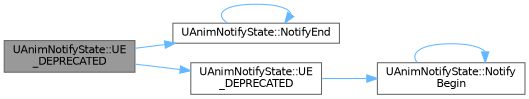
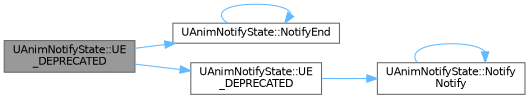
node "UAnimNotifyState::Notify Begin": label "UAnimNotifyState::Notify Begin" -> "UAnimNotifyState::Notify Notify"
